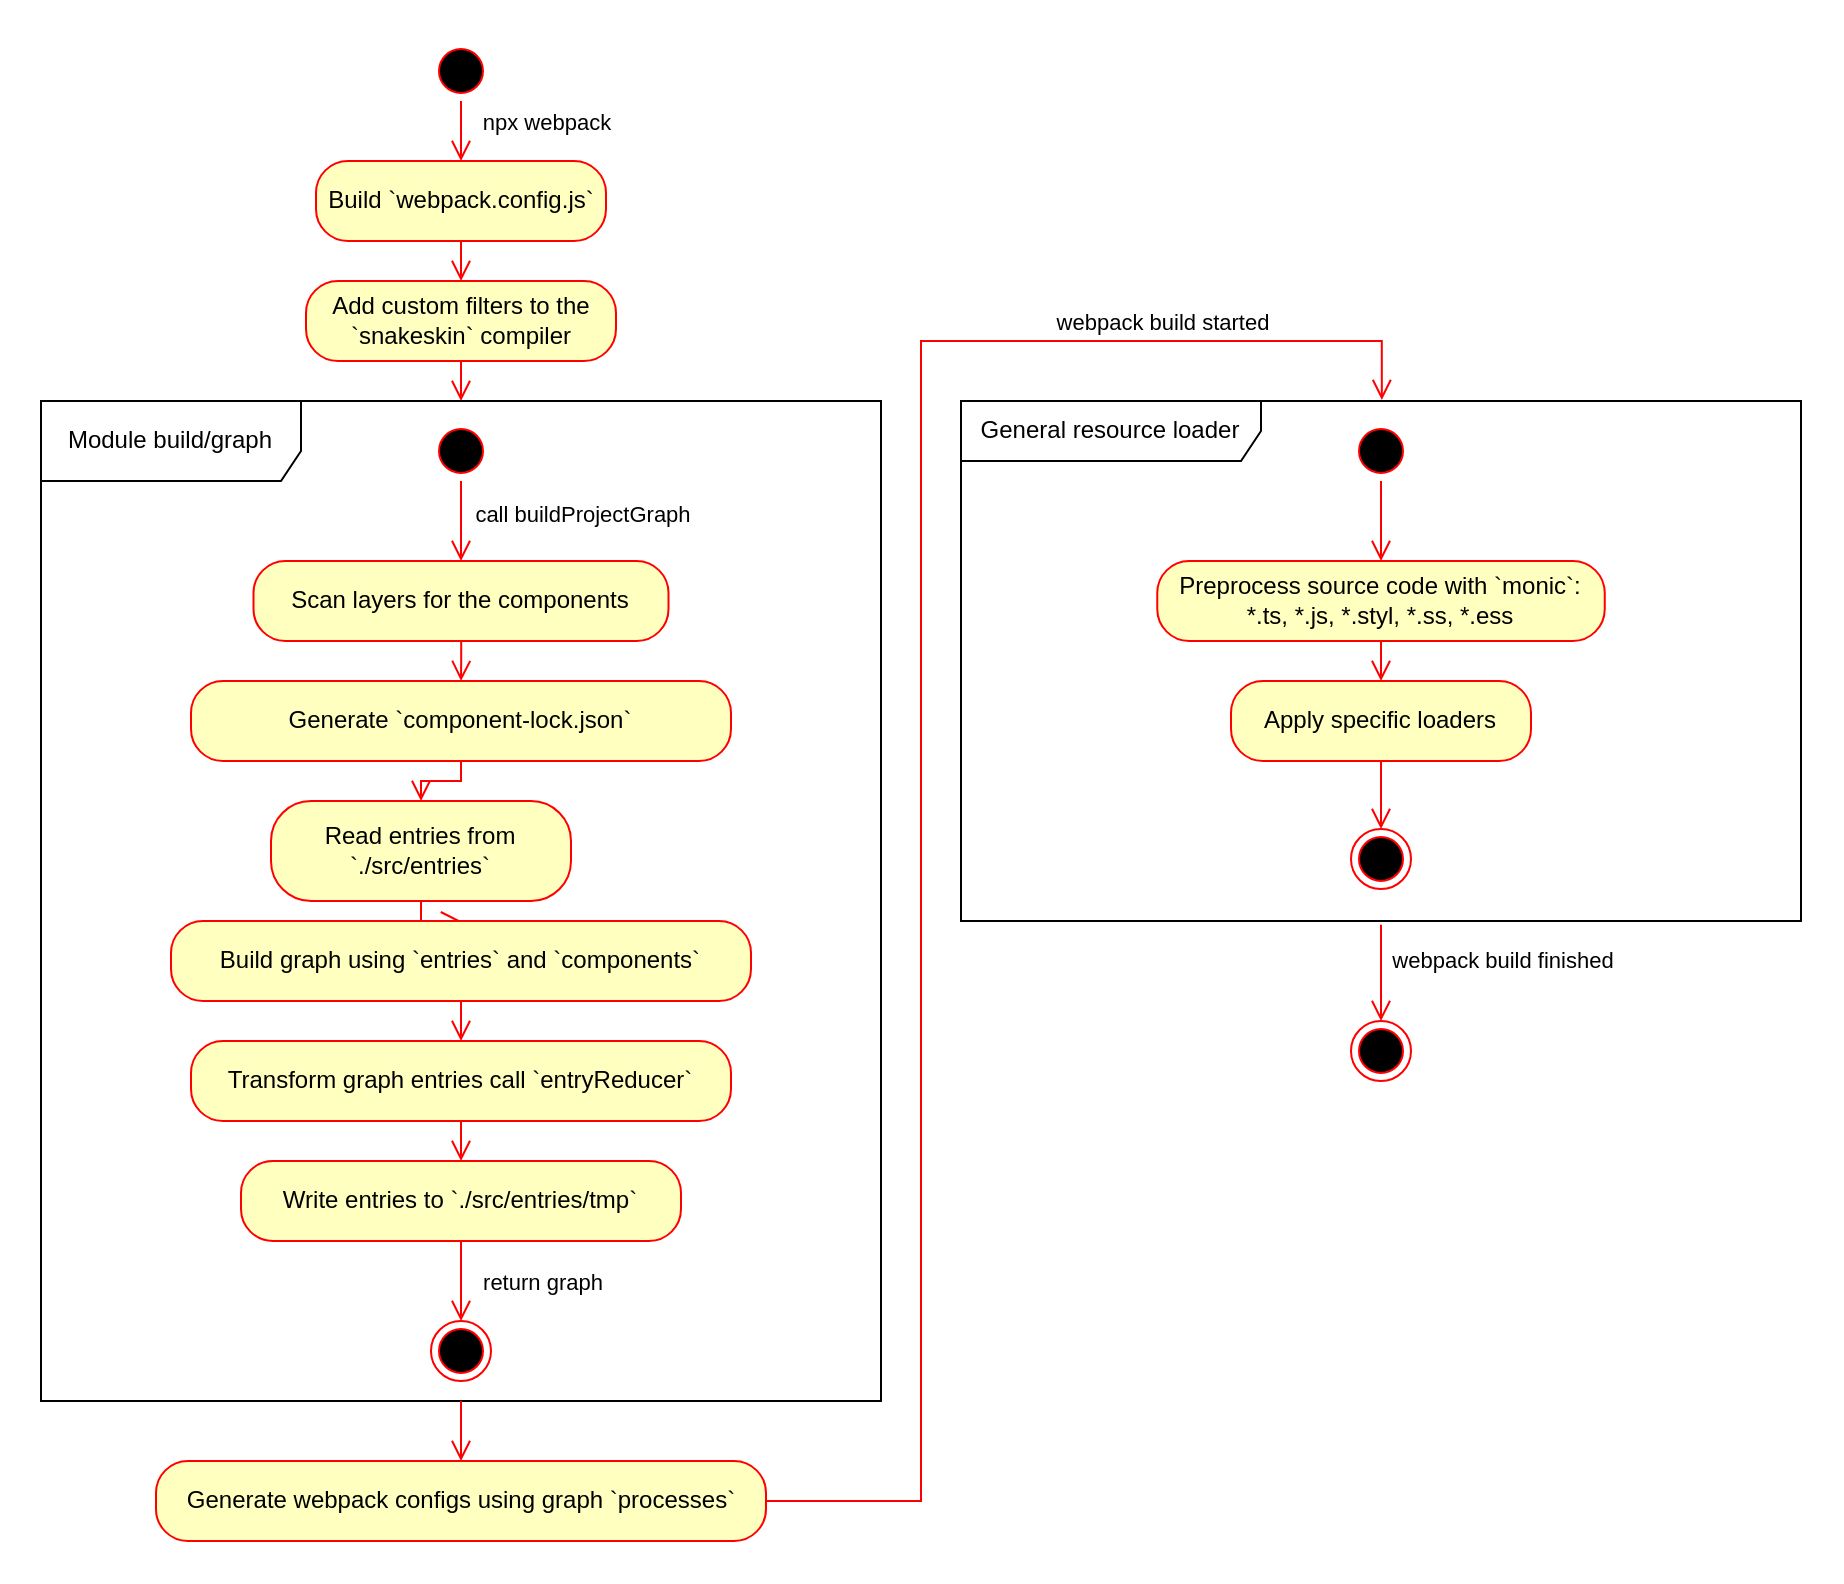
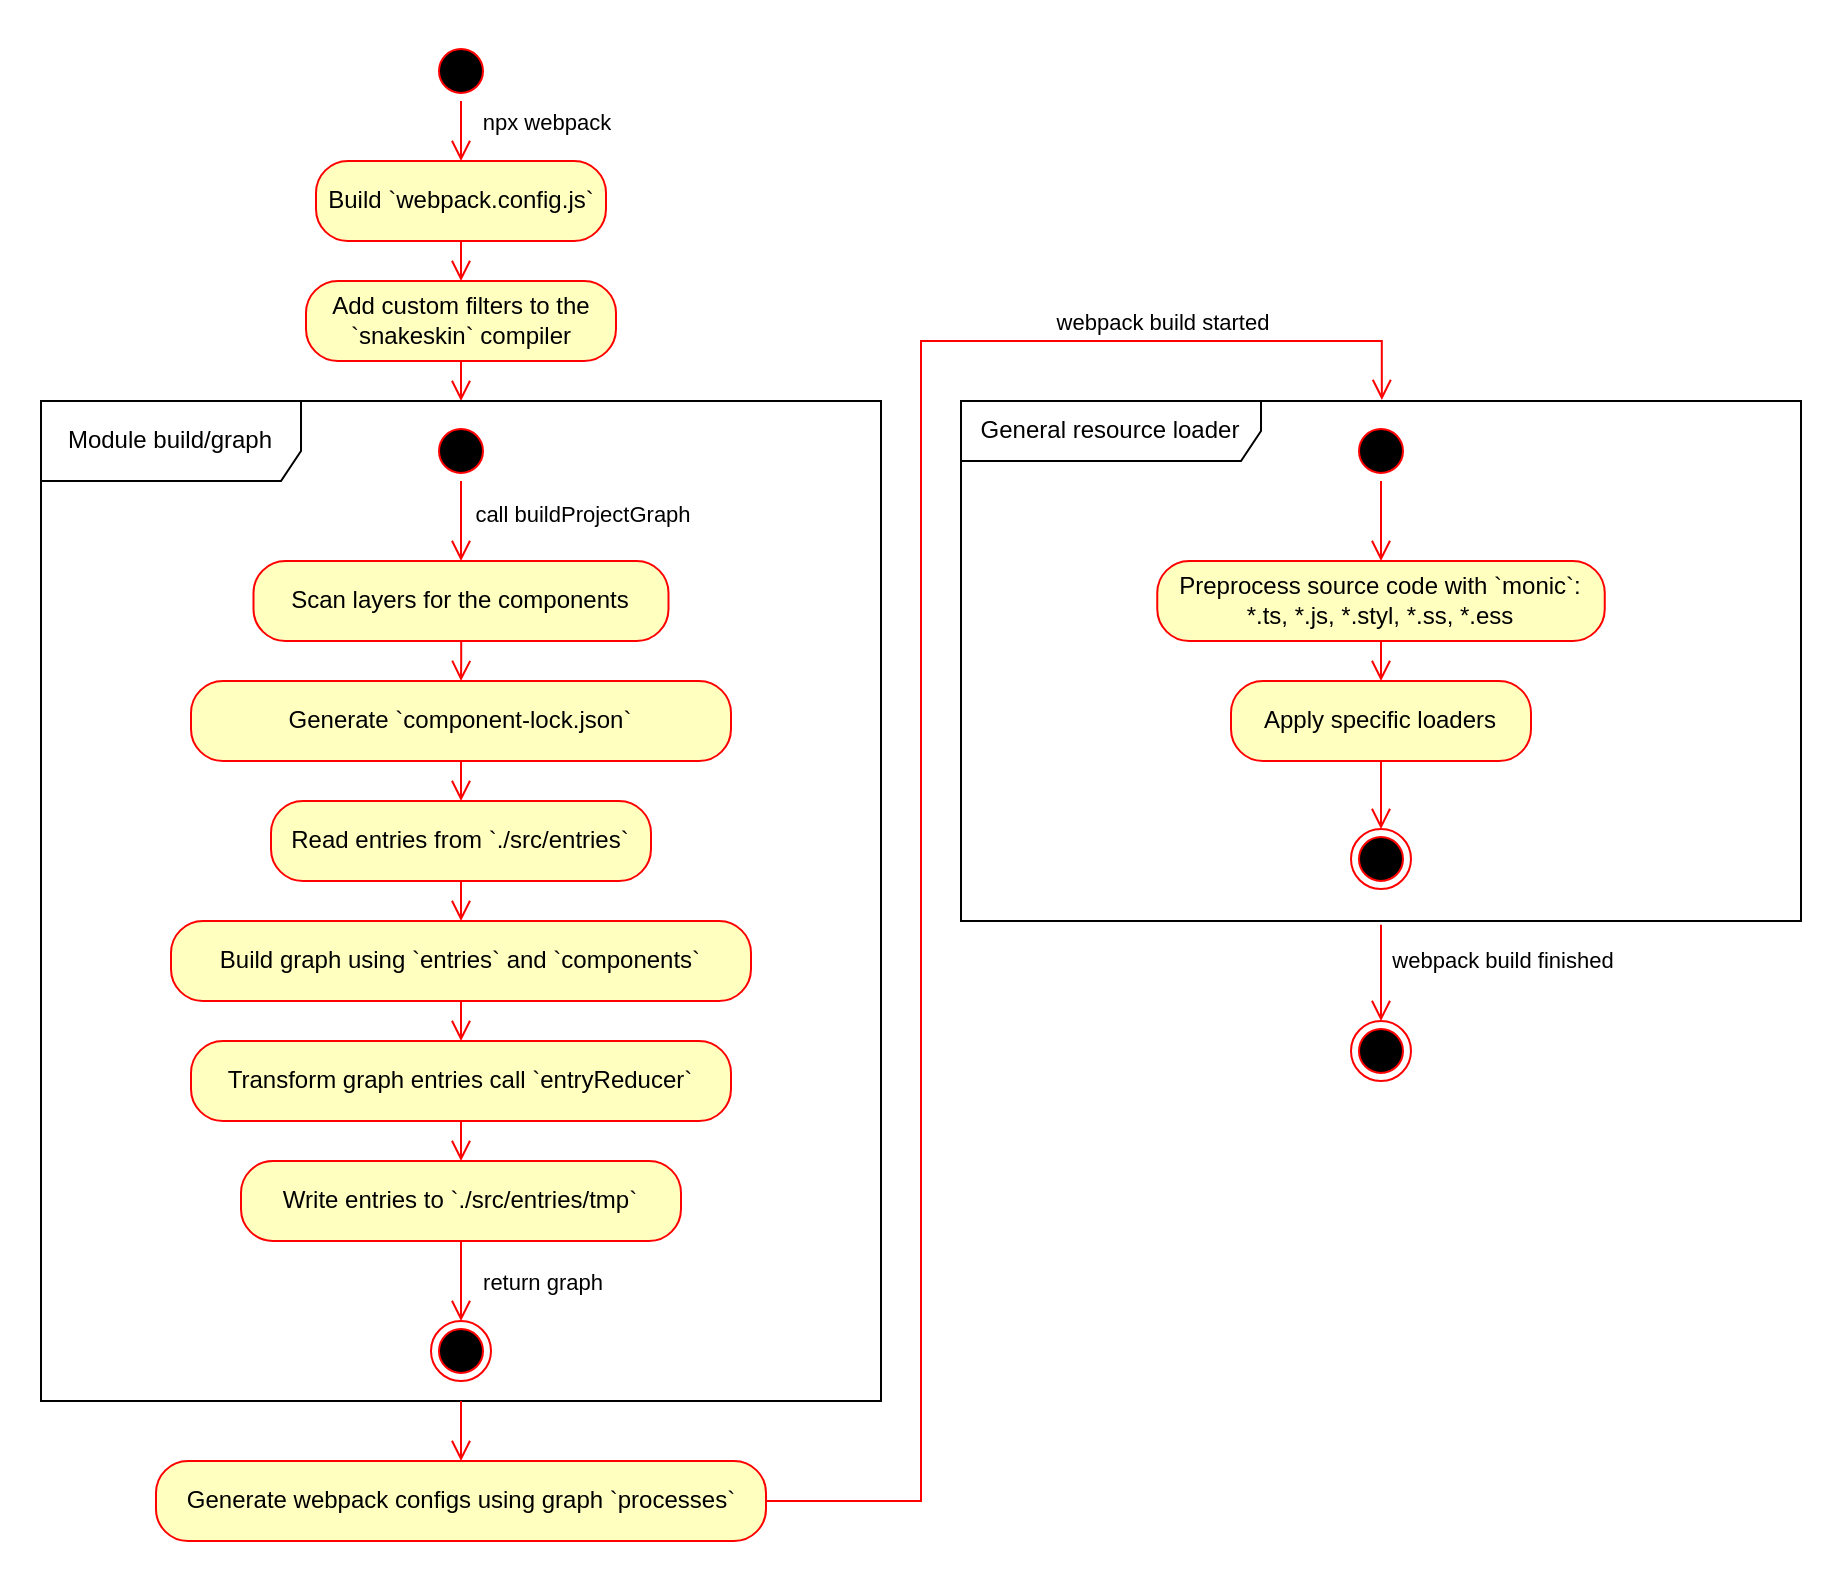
node "Read entries from `./src/entries`": size 300x100 -> 380x80
